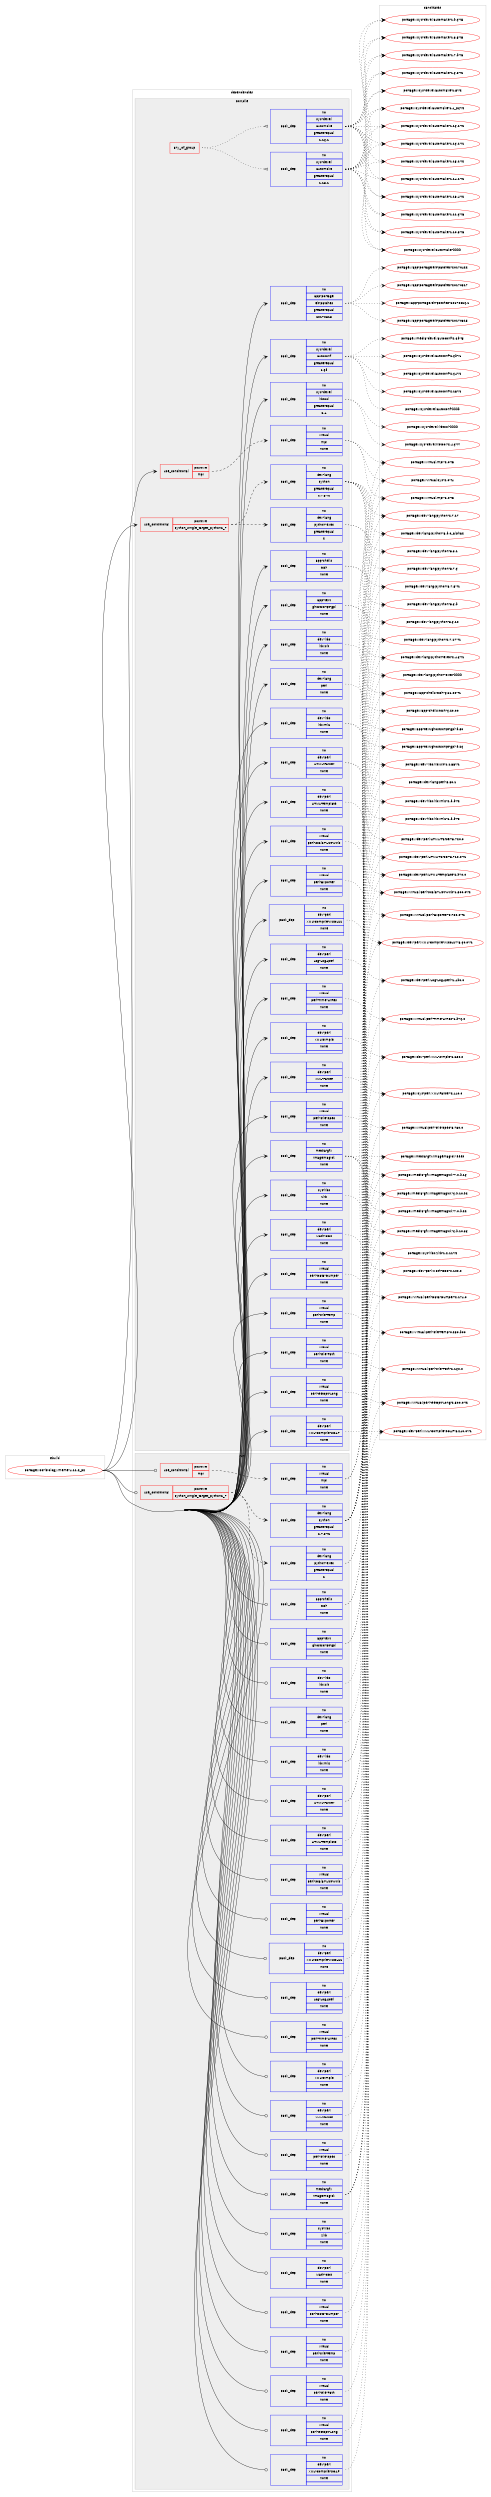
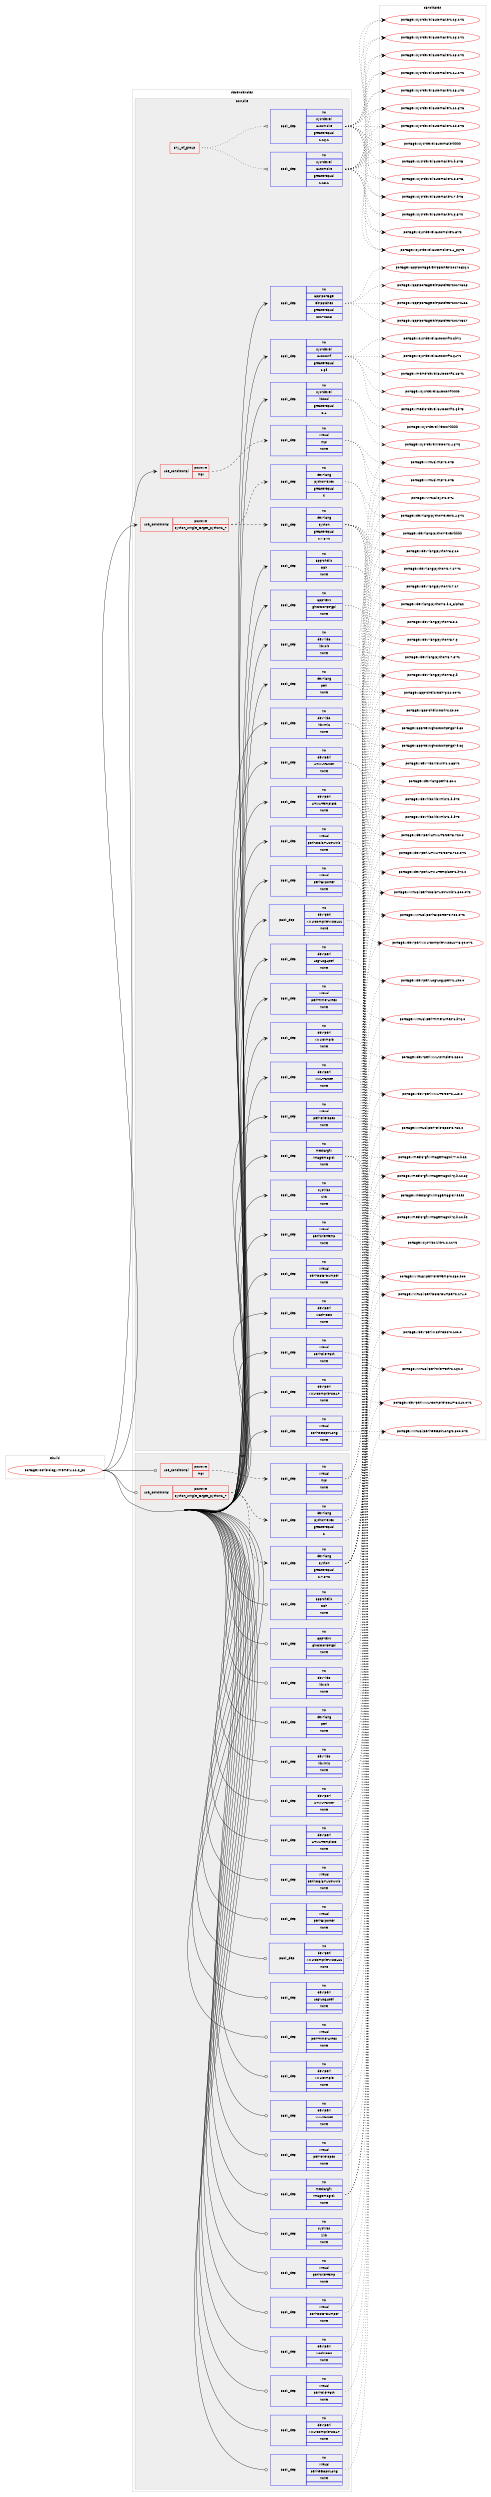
node "portage://sys-devel/autoconf-2.13-r1": label "portage://sys-devel/autoconf-2.13-r1" -> "portage://meme-devel/autoconf-2.13-r1"
node "portage://sys-devel/libtool-2.4.6-r7": label "portage://sys-devel/libtool-2.4.6-r7" -> "portage://sys-devel/libtool-2.4.6-r6"
node "portage://sys-perl/XML-Parser-2.440.0": label "portage://sys-perl/XML-Parser-2.440.0" -> "portage://dev-perl/XML-Parser-2.440.0"
node "portage://media-gfx/imagemagick-7.0.9.16": removed
